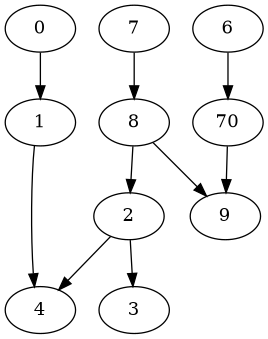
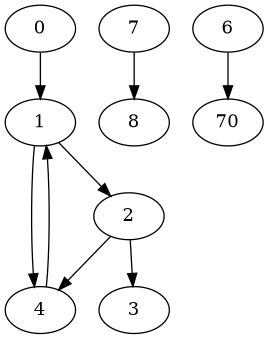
edge "8" -> "2": now "1" -> "2"
node "9": removed
edge "4" -> "1": added
